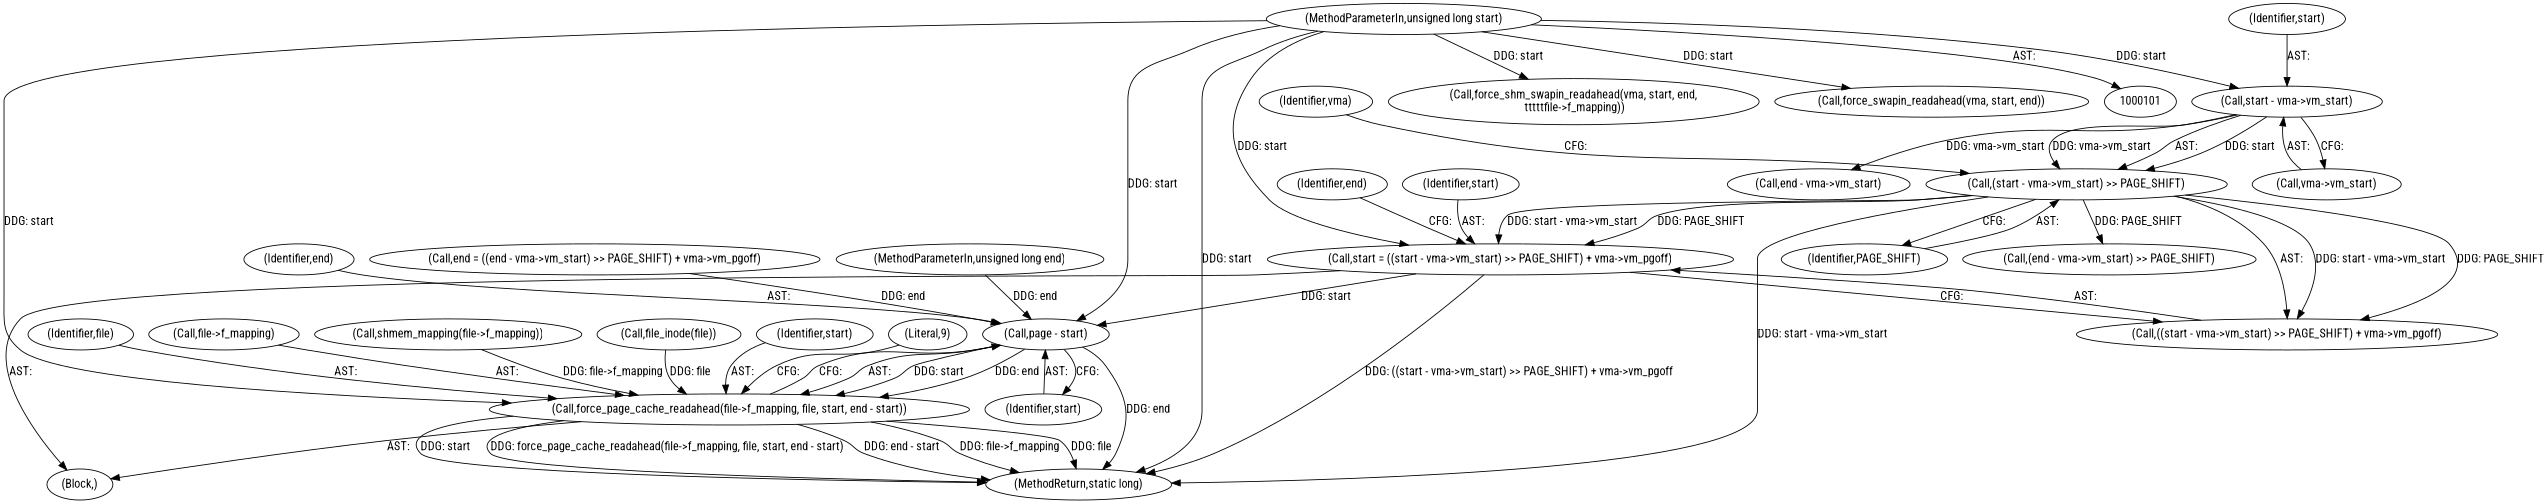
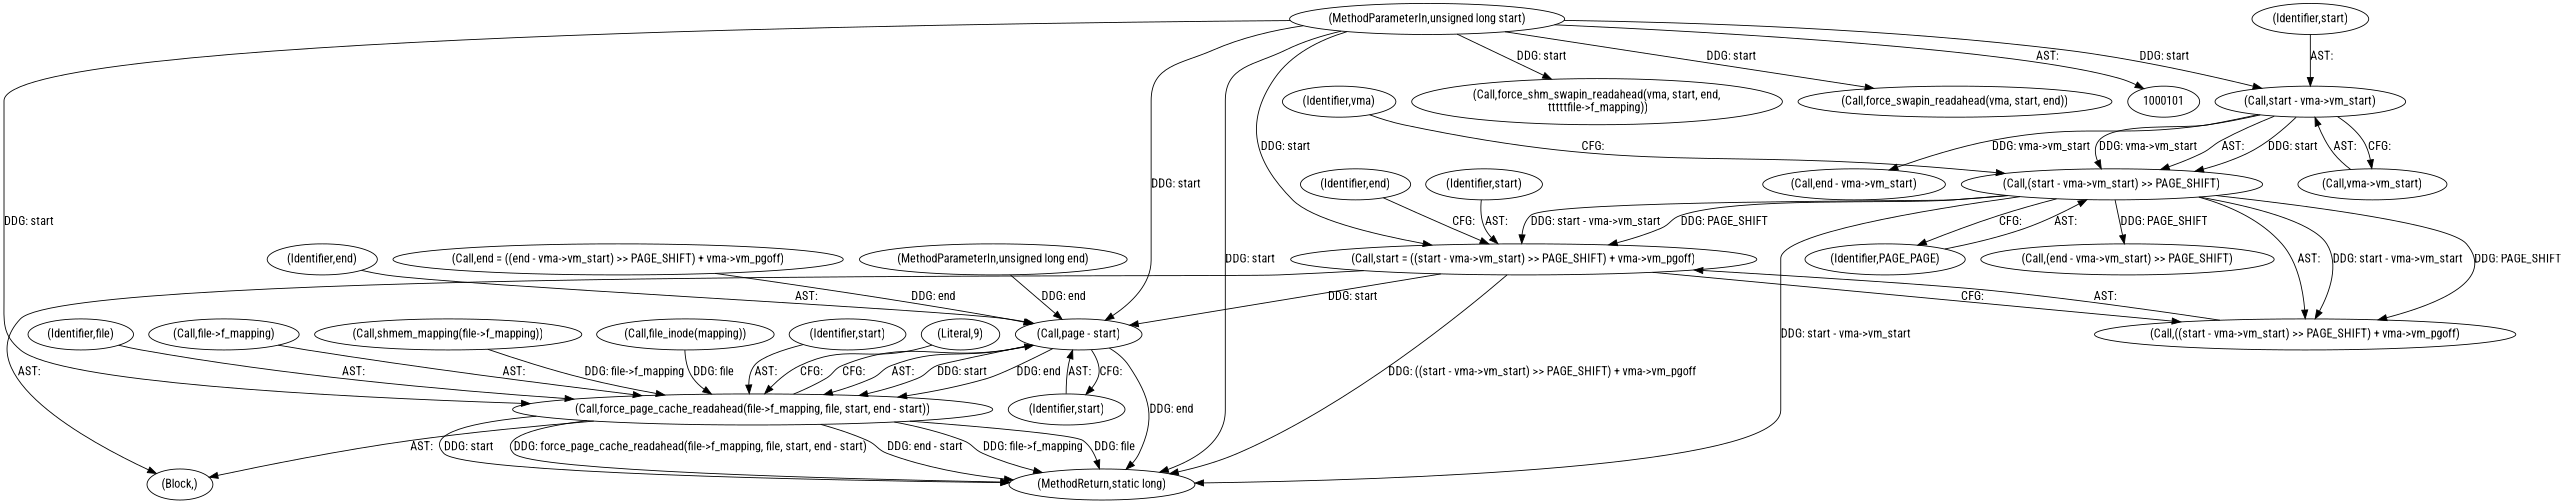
node "(Identifier,PAGE_SHIFT)": label "(Identifier,PAGE_SHIFT)" -> "(Identifier,PAGE_PAGE)"
node "(Call,file_inode(file))": label "(Call,file_inode(file))" -> "(Call,file_inode(mapping))"
